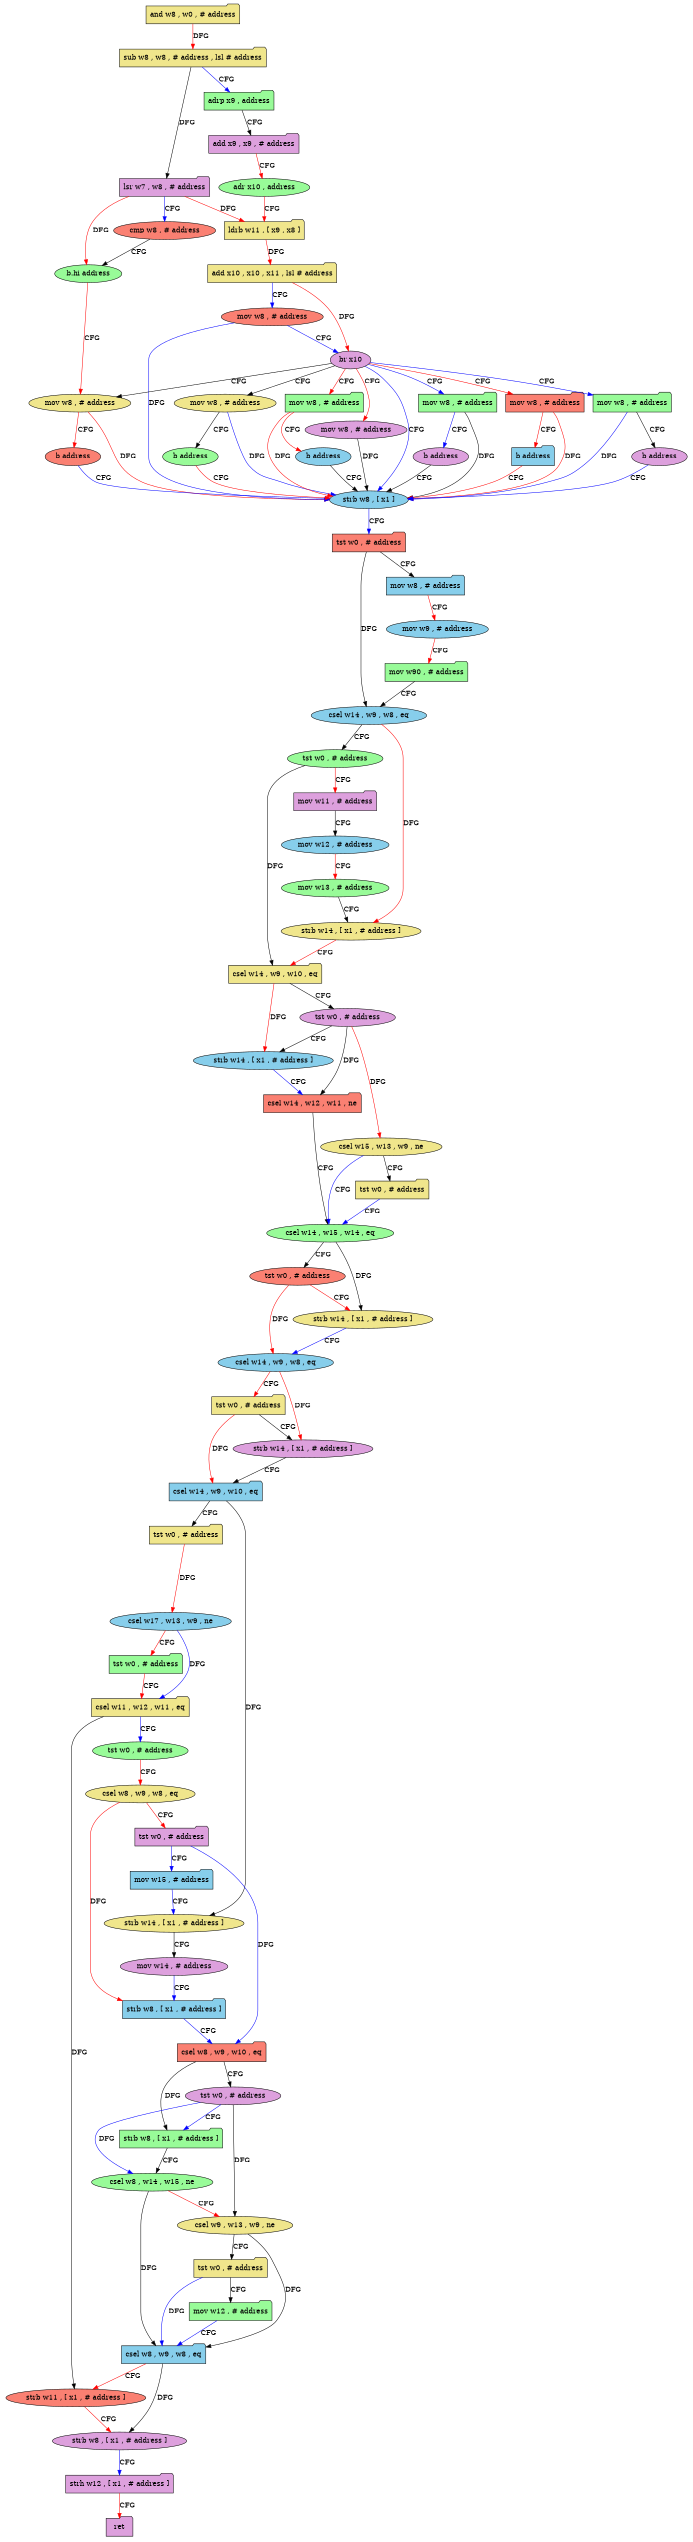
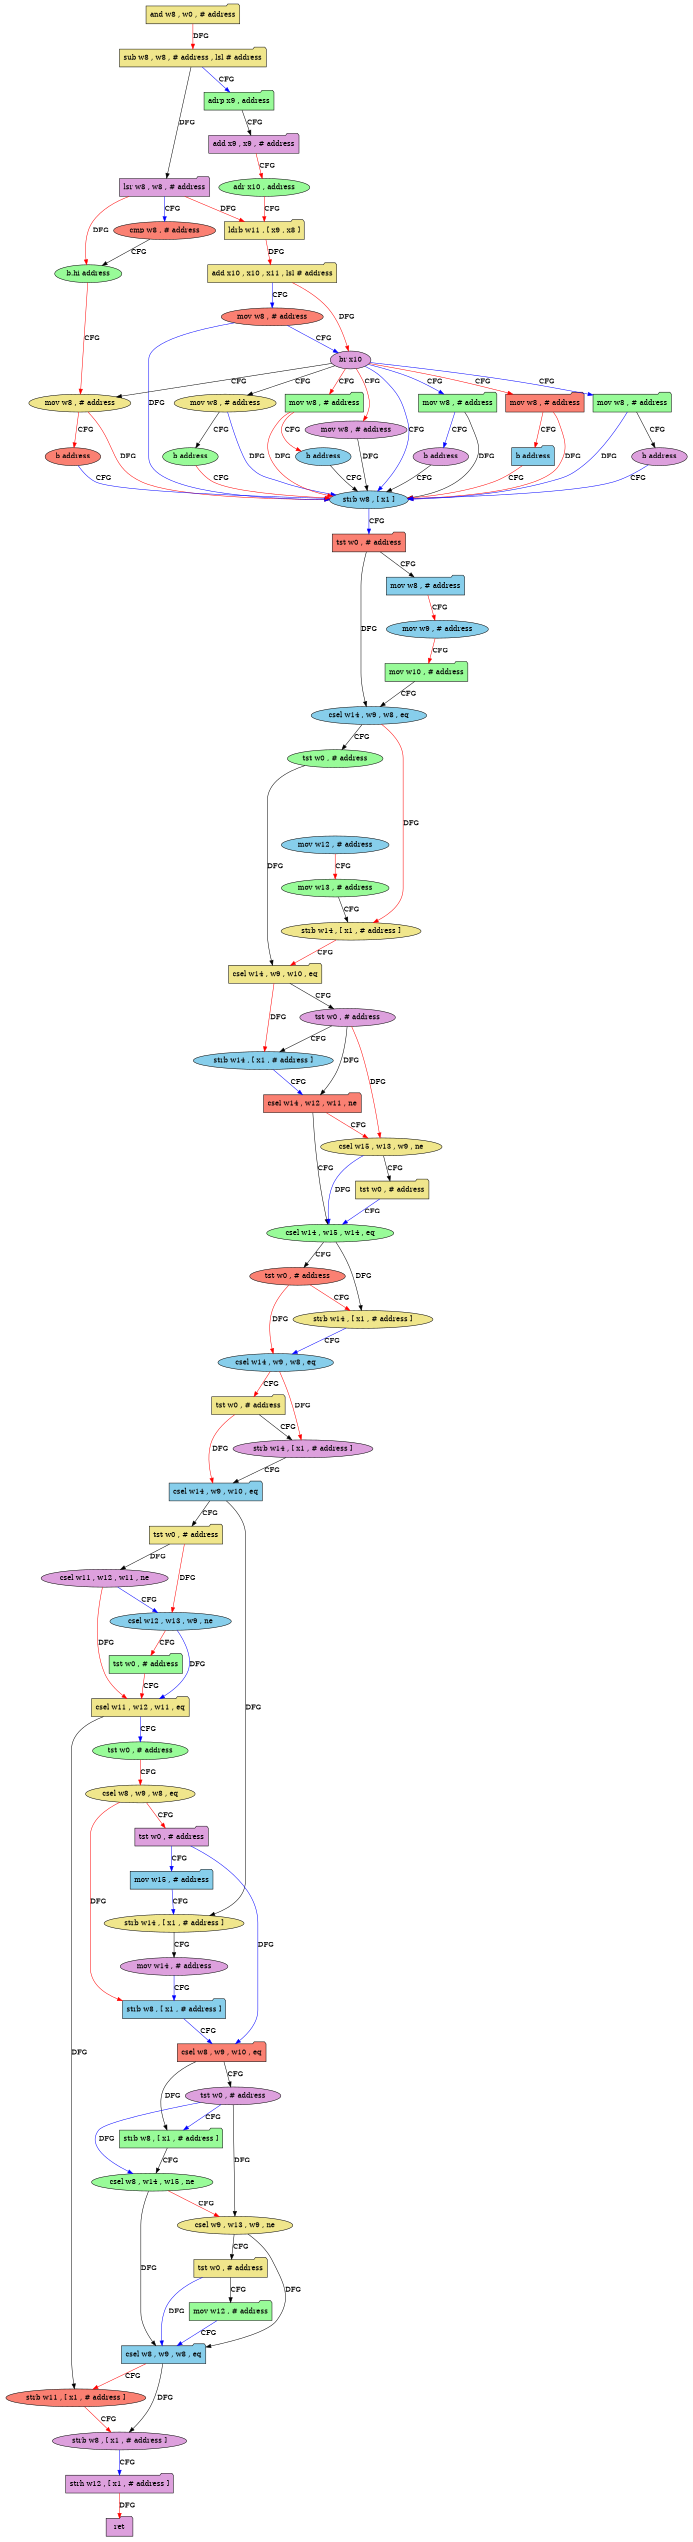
node "lsr w7 , w8 , # address": label "lsr w7 , w8 , # address" -> "lsr w8 , w8 , # address"
node "mov w90 , # address": label "mov w90 , # address" -> "mov w10 , # address"
node "mov w11 , # address": removed
edge "csel w14 , w12 , w11 , ne" -> "csel w15 , w13 , w9 , ne": added, label "CFG"
edge "csel w15 , w13 , w9 , ne" -> "csel w14 , w15 , w14 , eq": label "CFG" -> "DFG"
node "csel w11 , w12 , w11 , ne": added
node "csel w17 , w13 , w9 , ne": label "csel w17 , w13 , w9 , ne" -> "csel w12 , w13 , w9 , ne"
edge "strh w12 , [ x1 , # address ]" -> "ret": label "CFG" -> "DFG"
